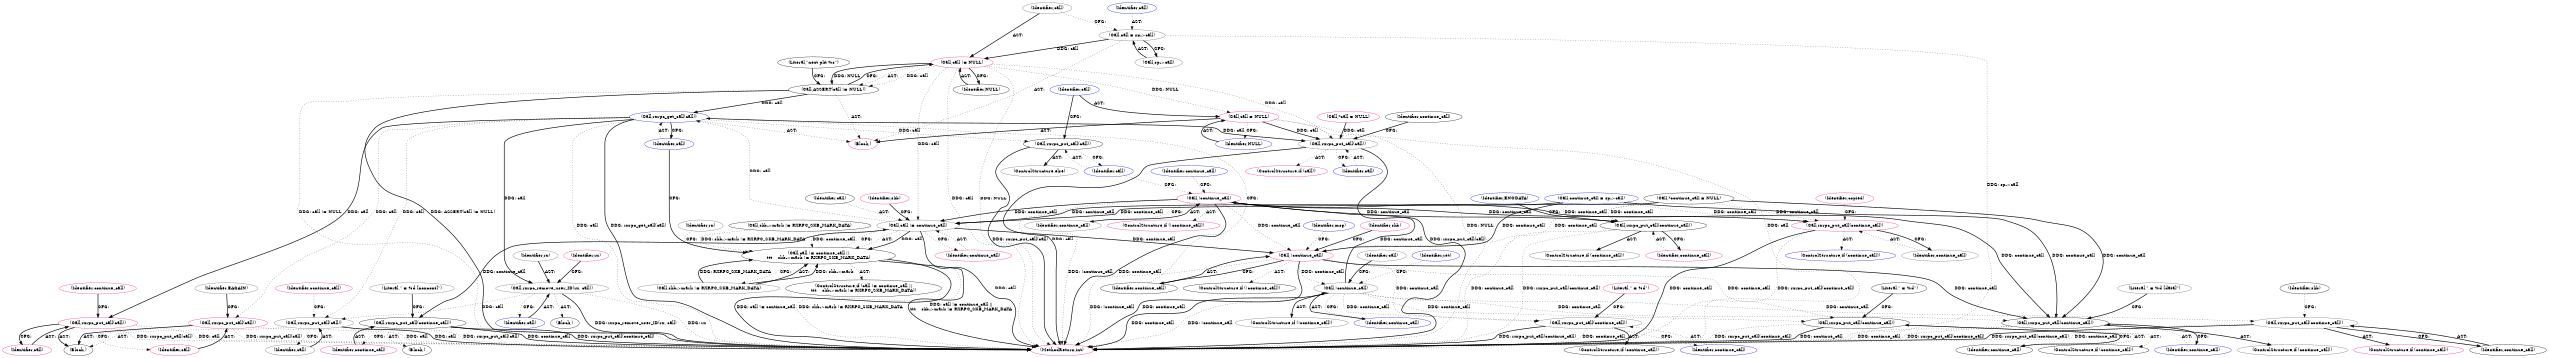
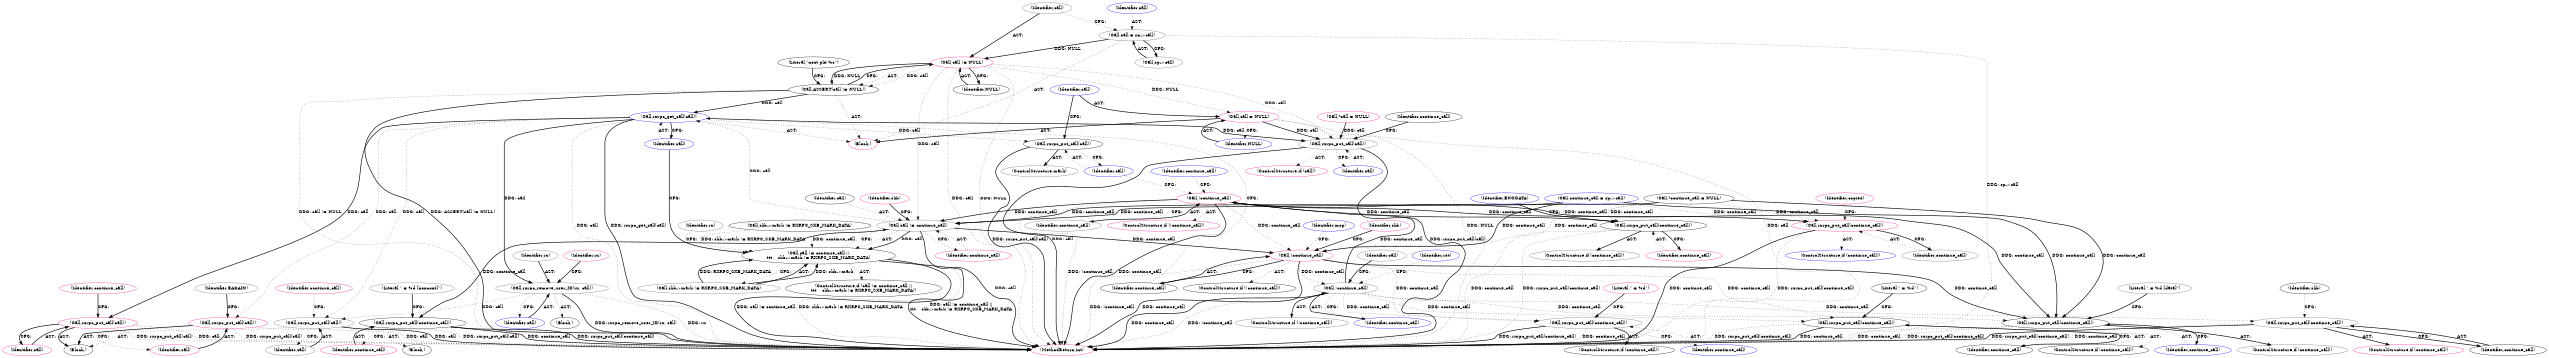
edge "(Call,call = sp->call)" -> "(Call,call != NULL)": label "DDG: call" -> "DDG: NULL"
node "(ControlStructure,else)": label "(ControlStructure,else)" -> "(ControlStructure,mark)"
